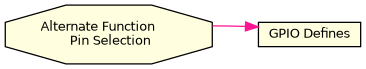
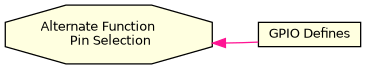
edge "Alternate Function Pin Selection" -> "GPIO Defines": reversed
